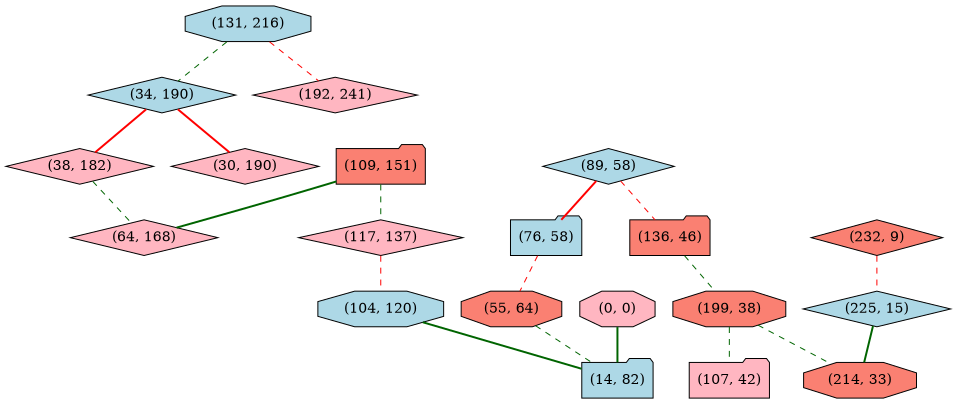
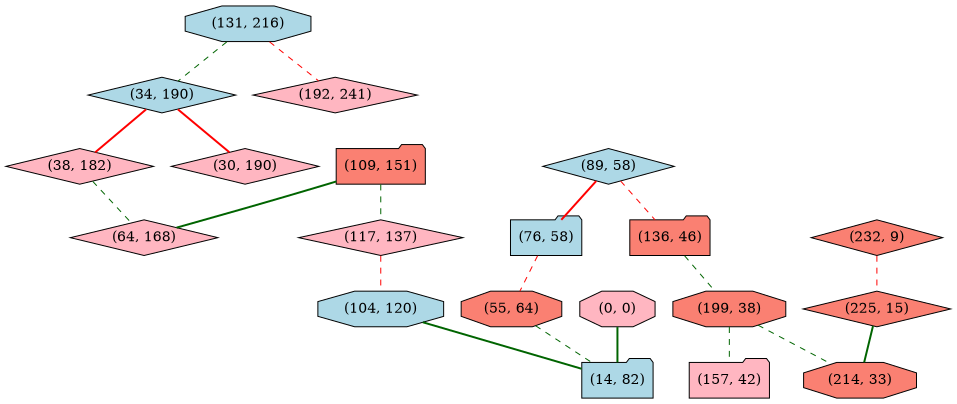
node "(225, 15)": fillcolor lightblue -> salmon
node "(107, 42)": label "(107, 42)" -> "(157, 42)"
